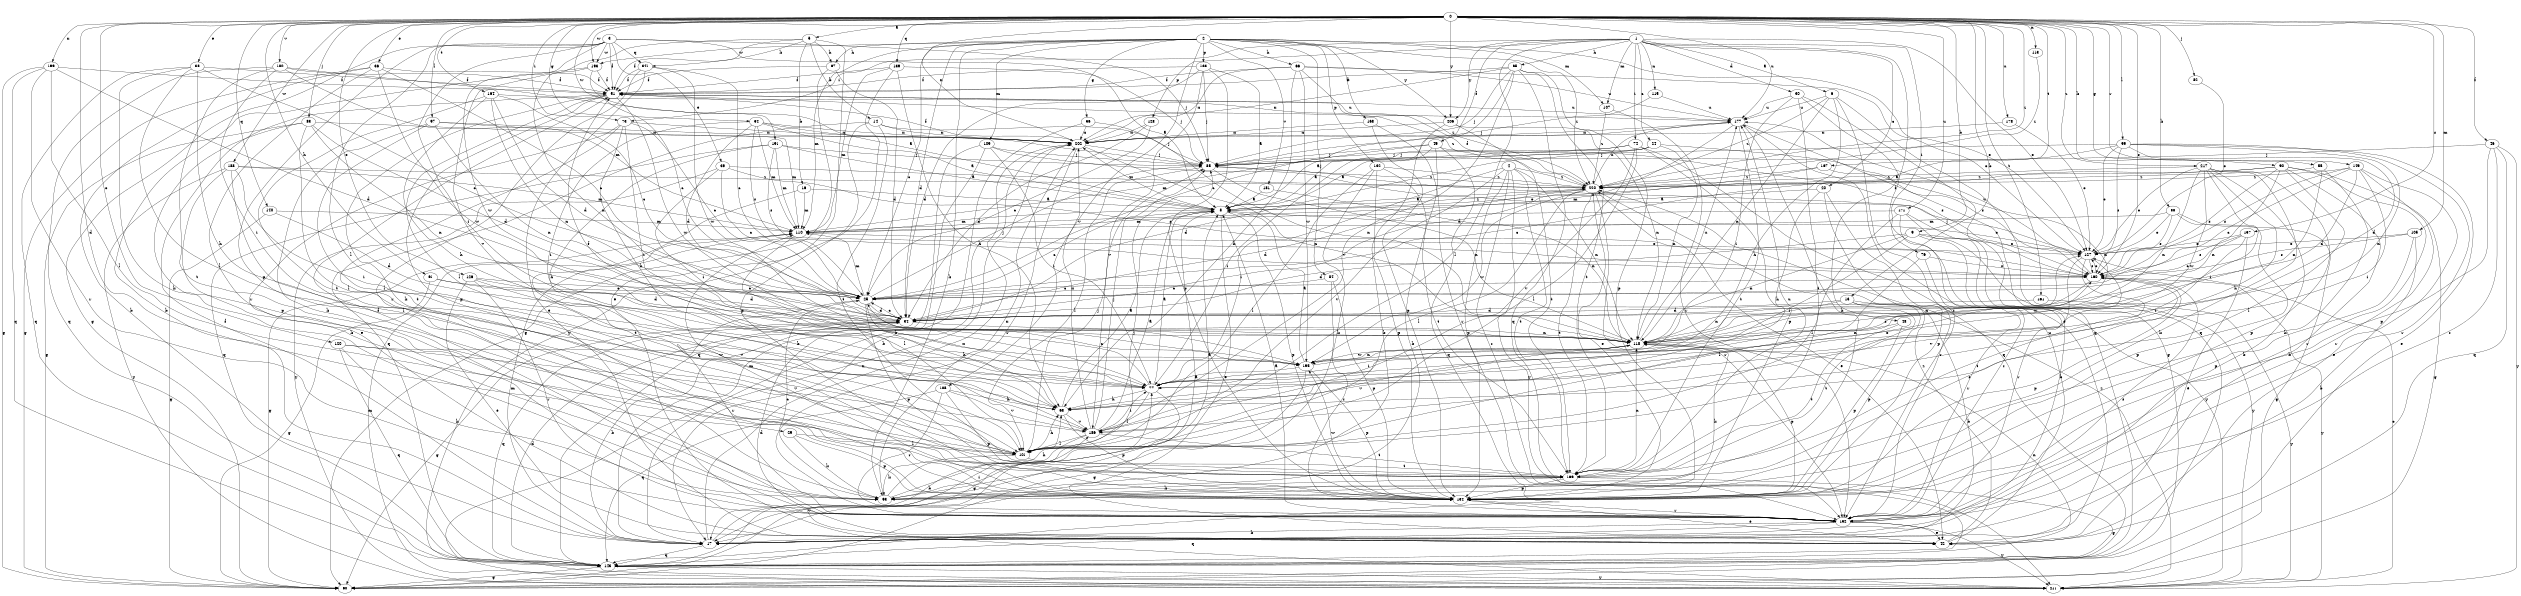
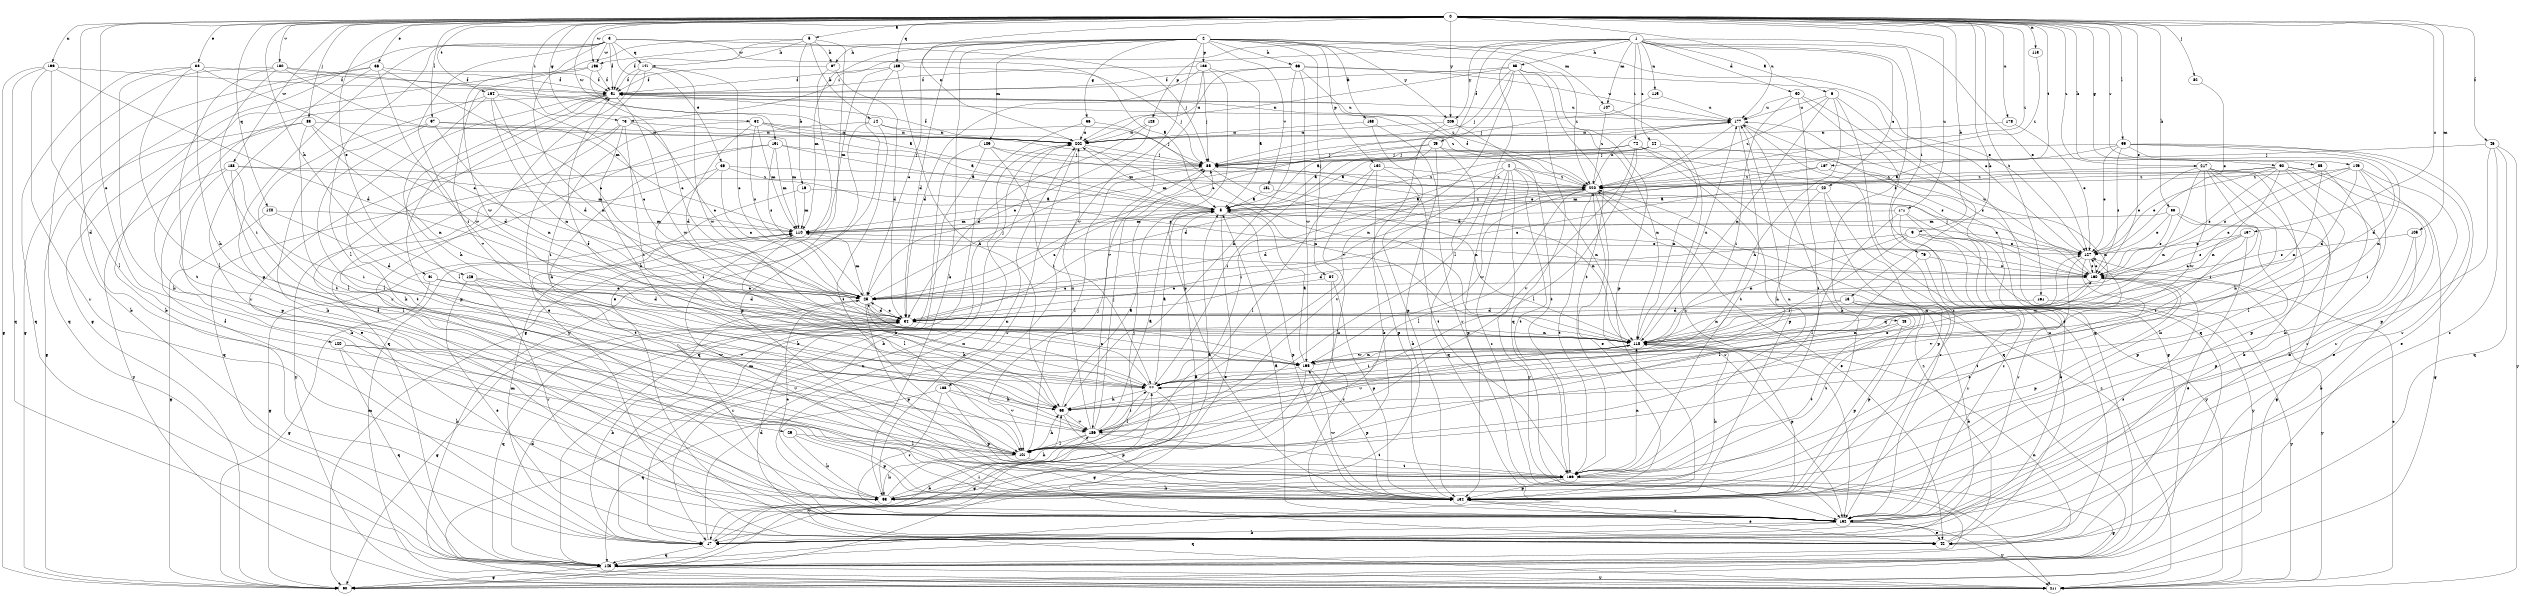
node "341": label "341" -> "141"
edge "105" -> "127": now "90" -> "127"
edge "195" -> "160": label "s" -> "q"
